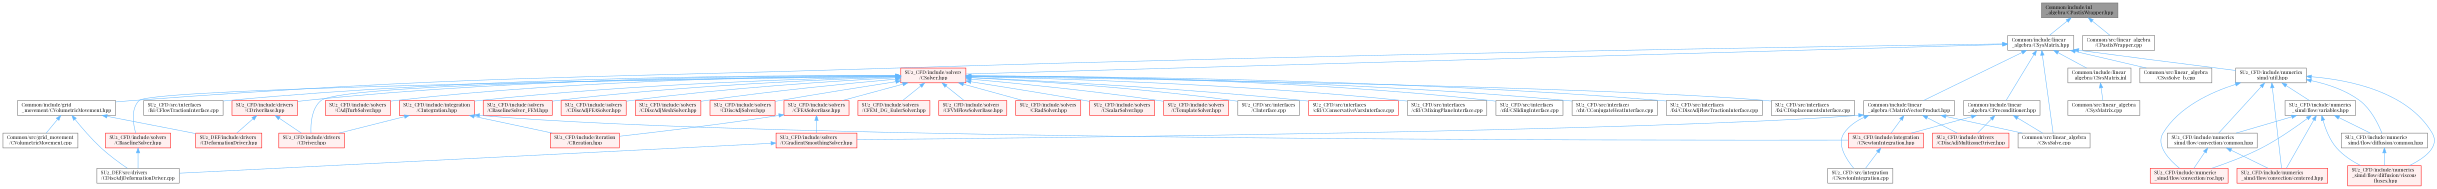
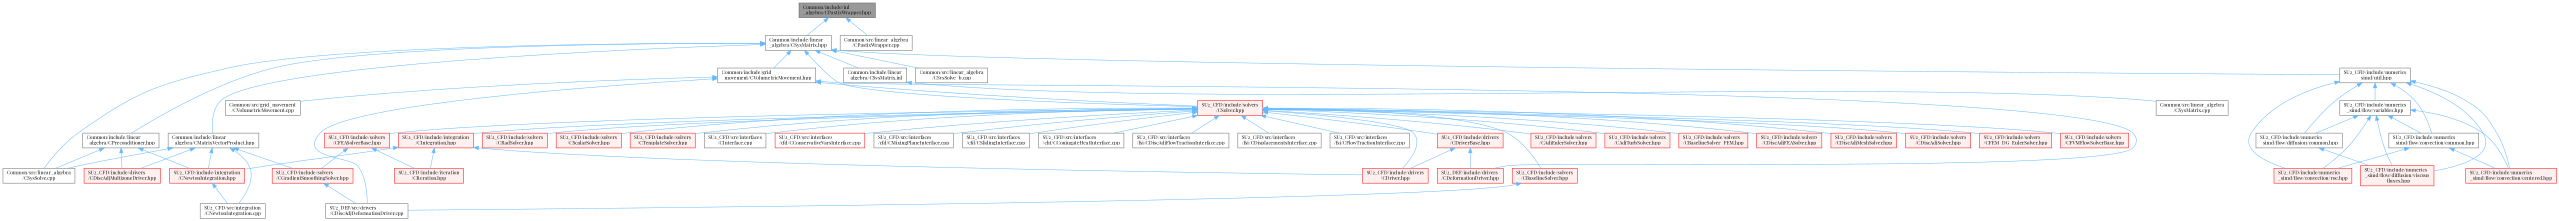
edge "SU2_CFD/include/solvers /CSolver.hpp" -> "Common/include/grid _movement/CVolumetricMovement.hpp": added
node "SU2_CFD/include/solvers /CAdjEulerSolver.hpp": added
